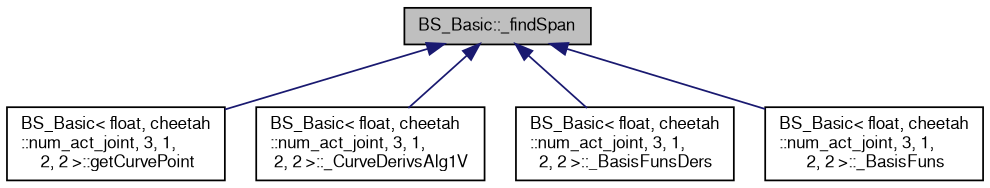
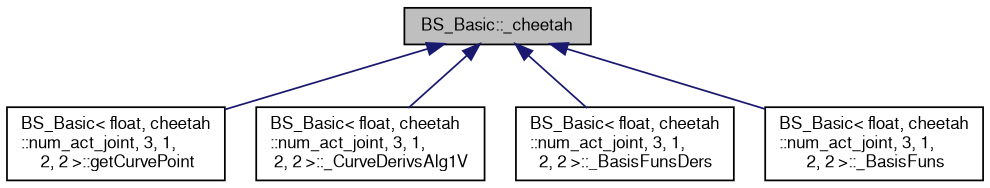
node "BS_Basic::_findSpan": label "BS_Basic::_findSpan" -> "BS_Basic::_cheetah"
